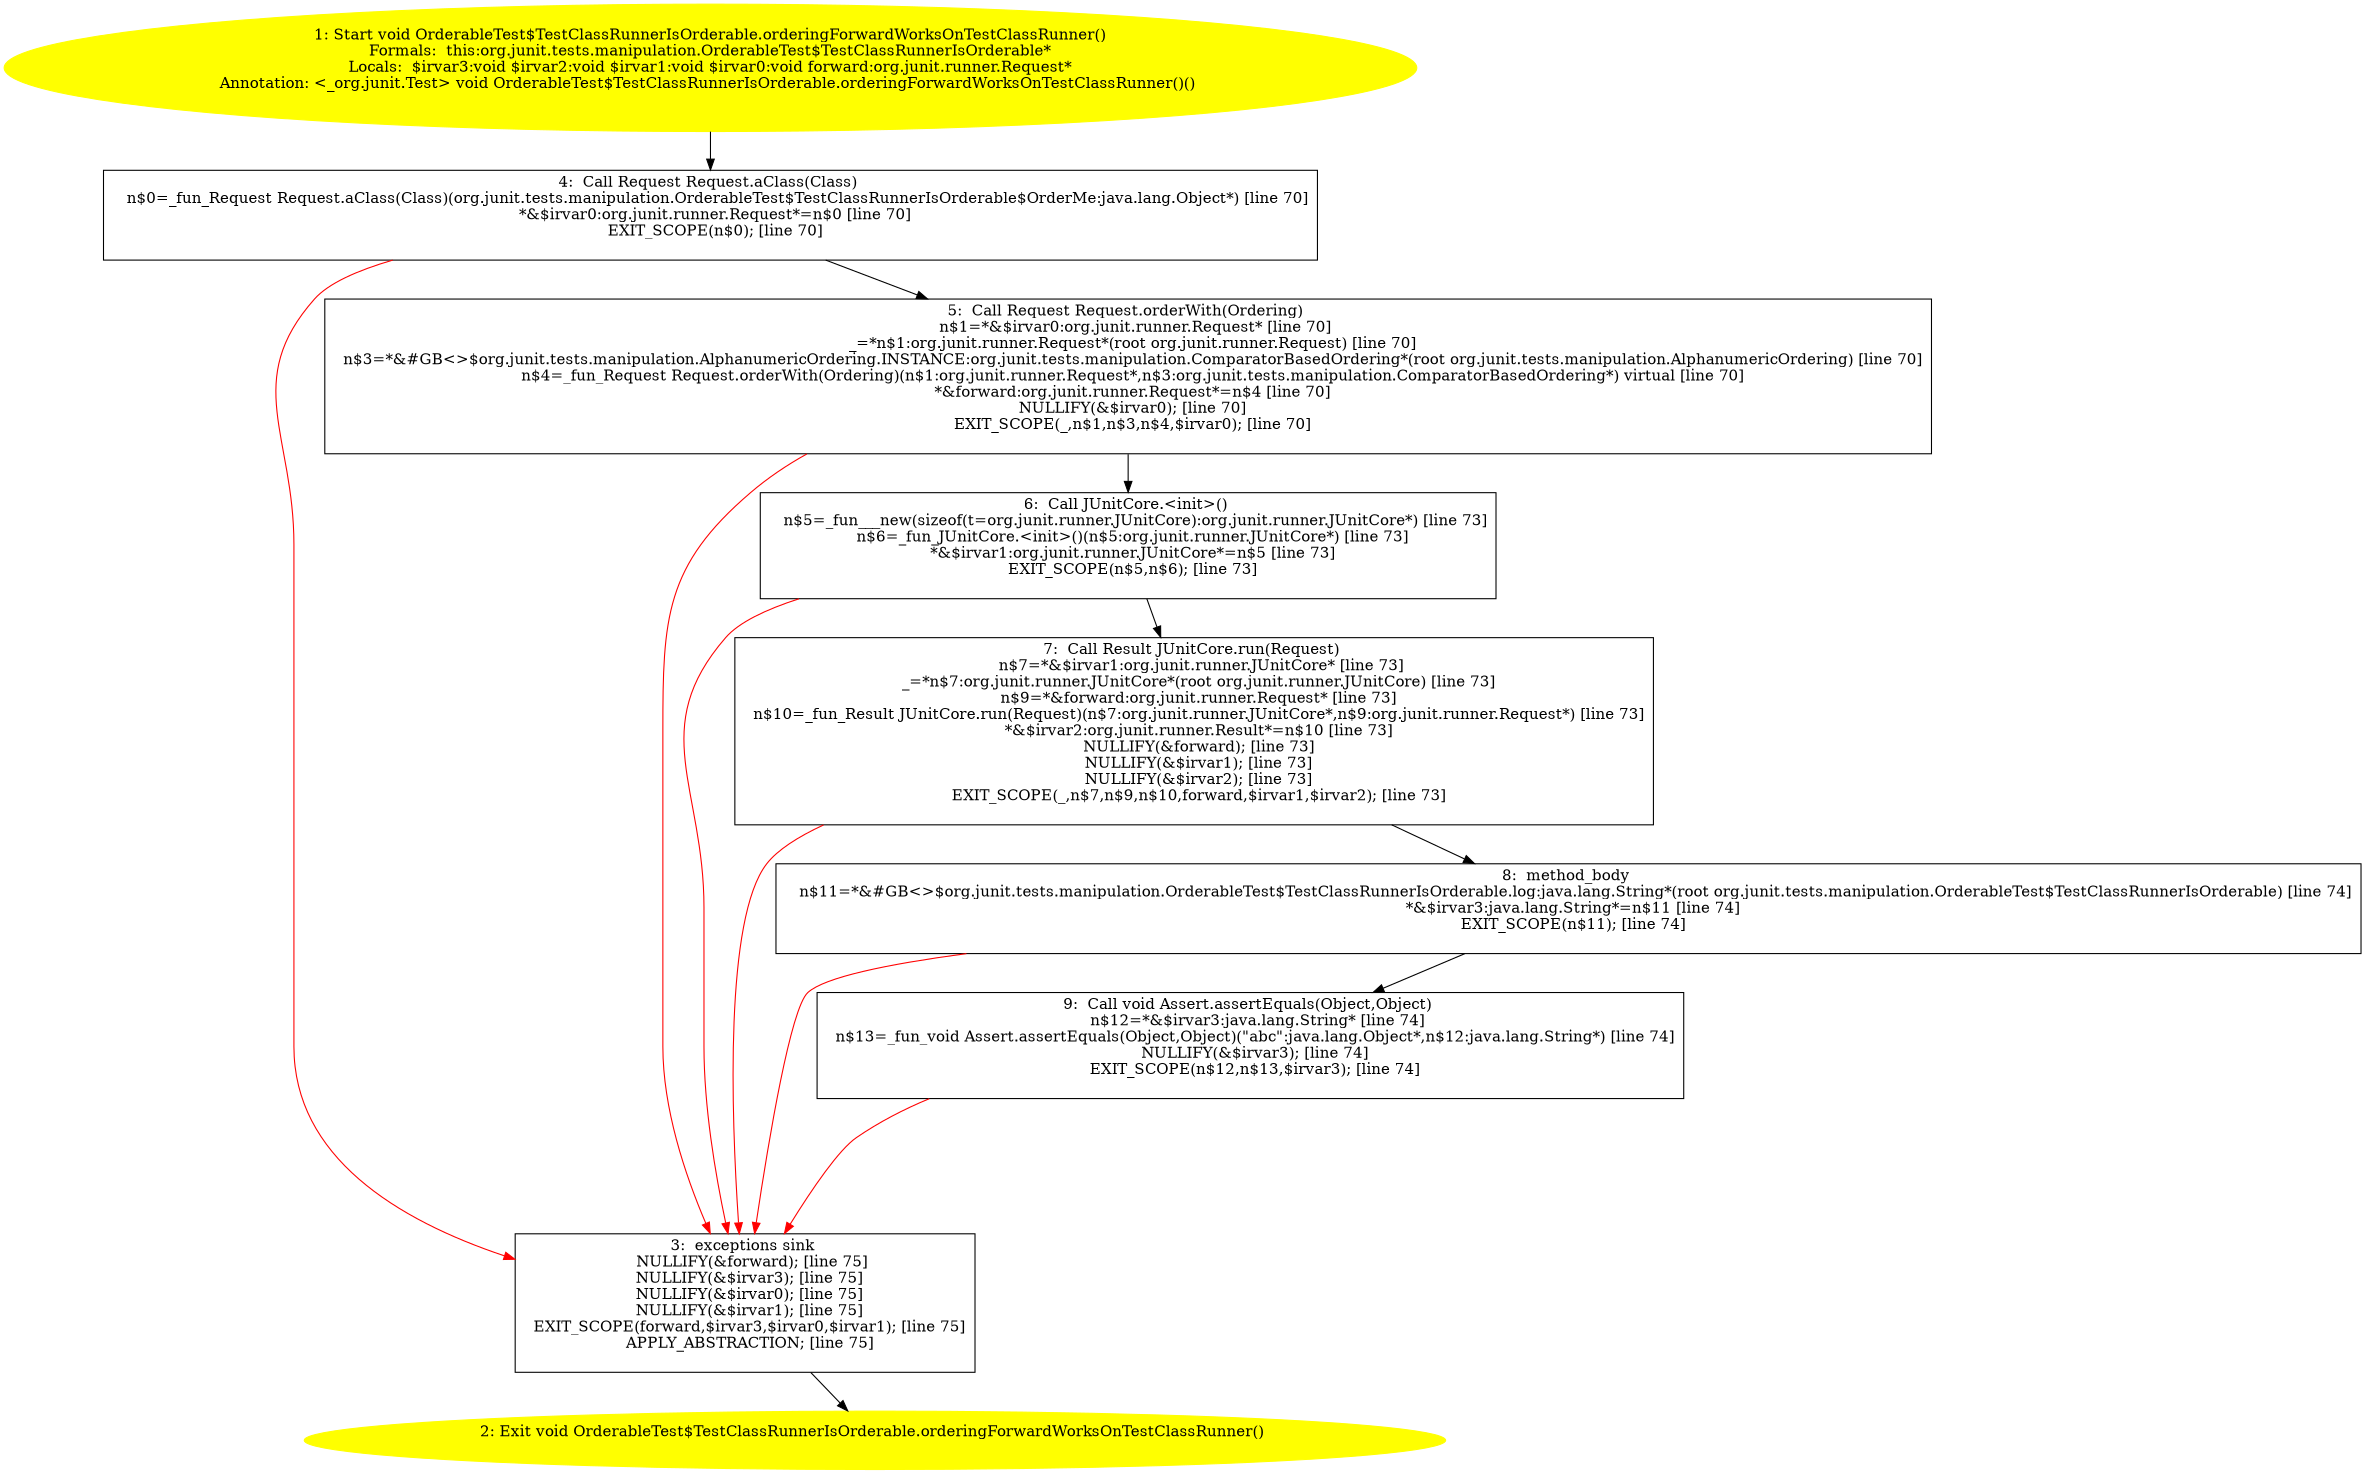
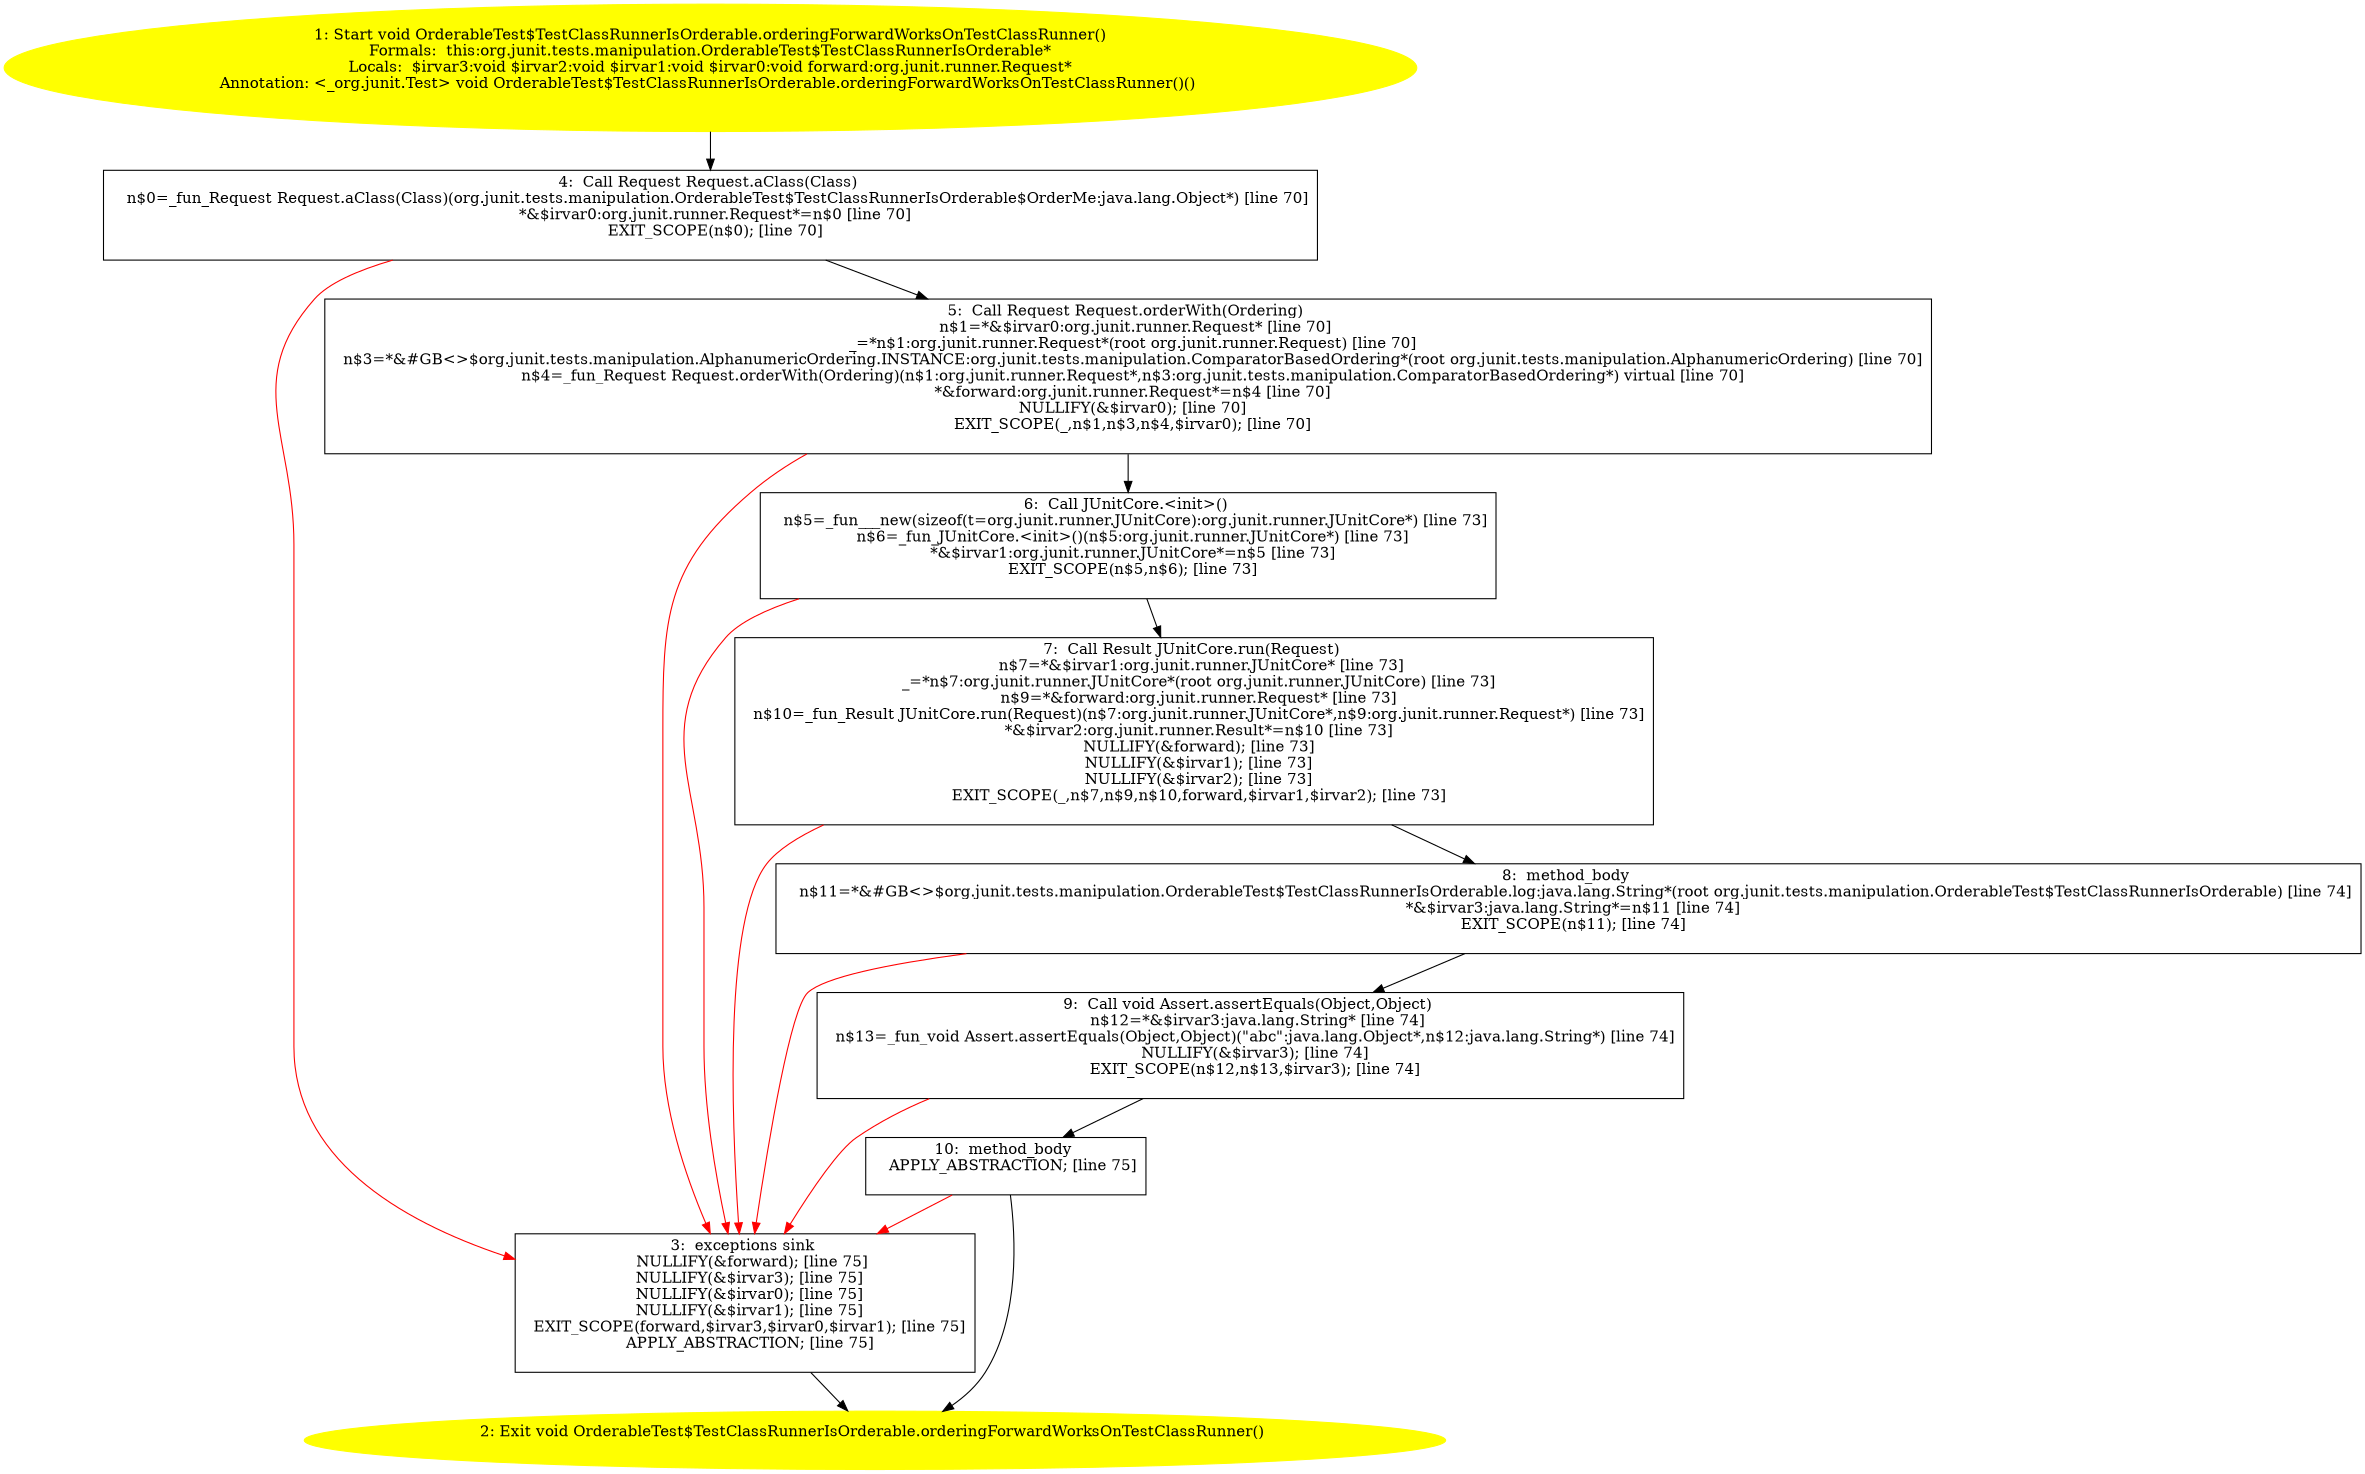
node "10:  method_body APPLY_ABSTRACTION; [line 75]": added
